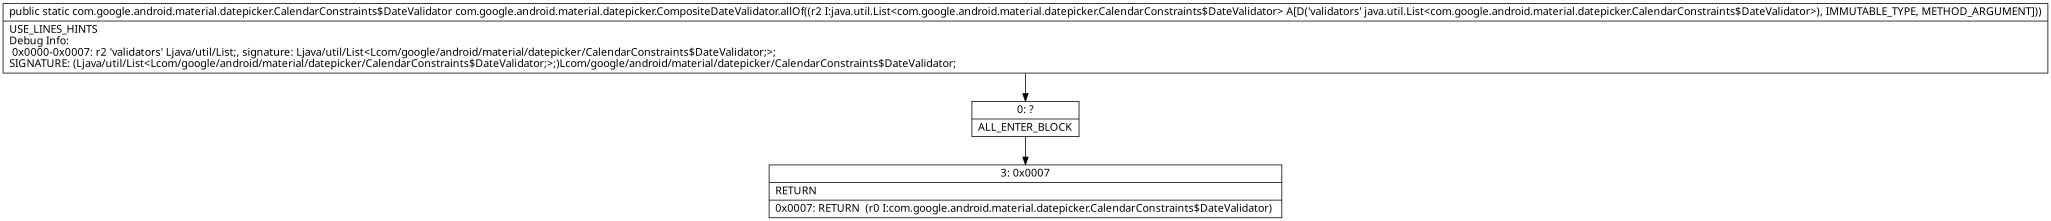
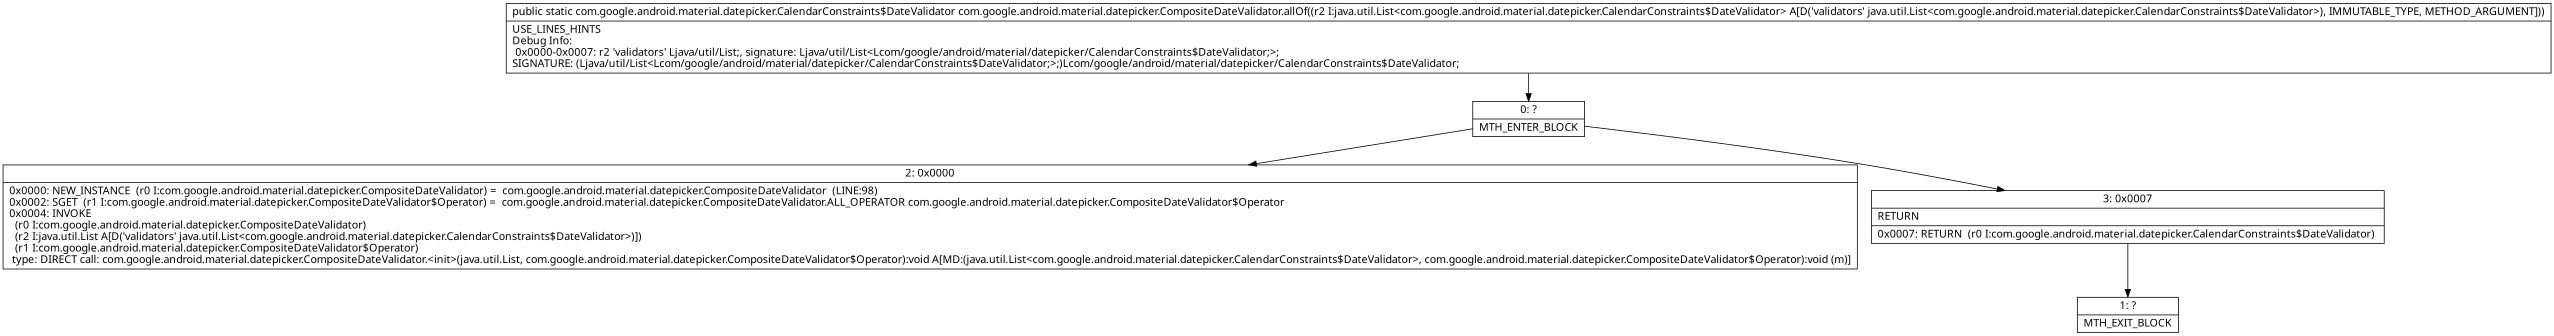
node "0: ?": text "ALL_ENTER_BLOCK" -> "MTH_ENTER_BLOCK"
node "2: 0x0000": added
node "1: ?": added
